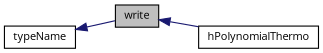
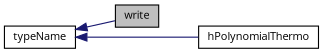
edge "hPolynomialThermo" -> "write": now "hPolynomialThermo" -> "typeName"
